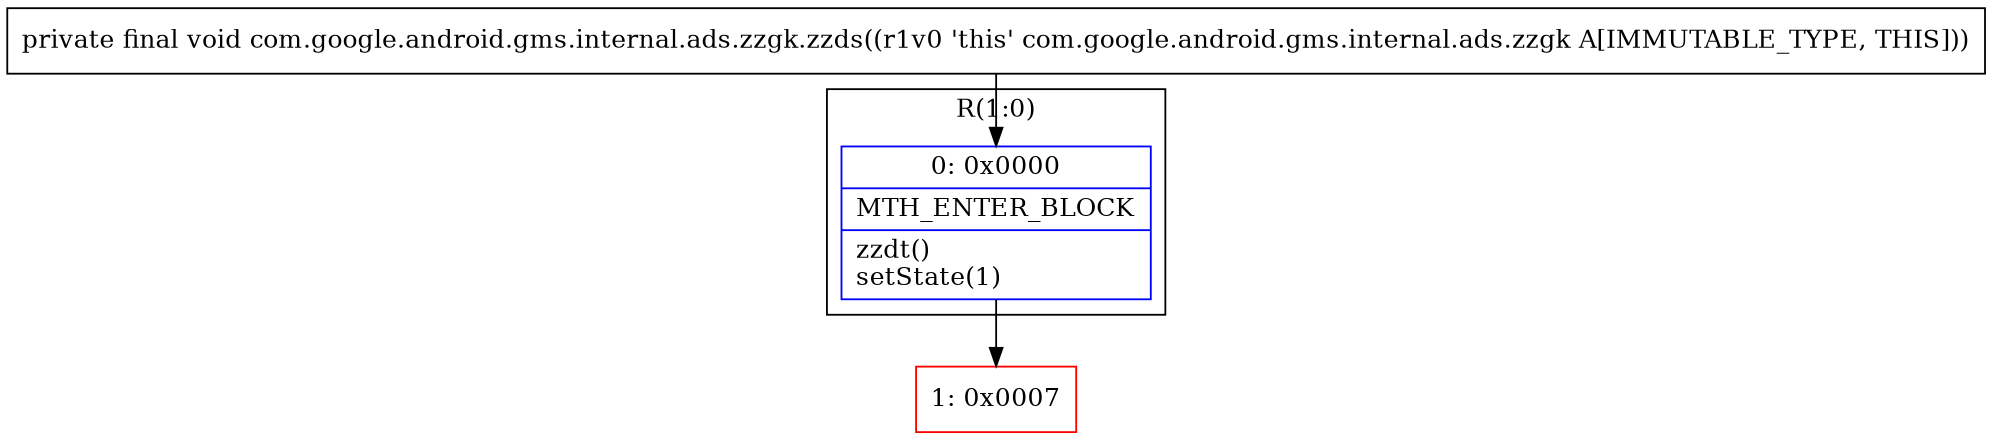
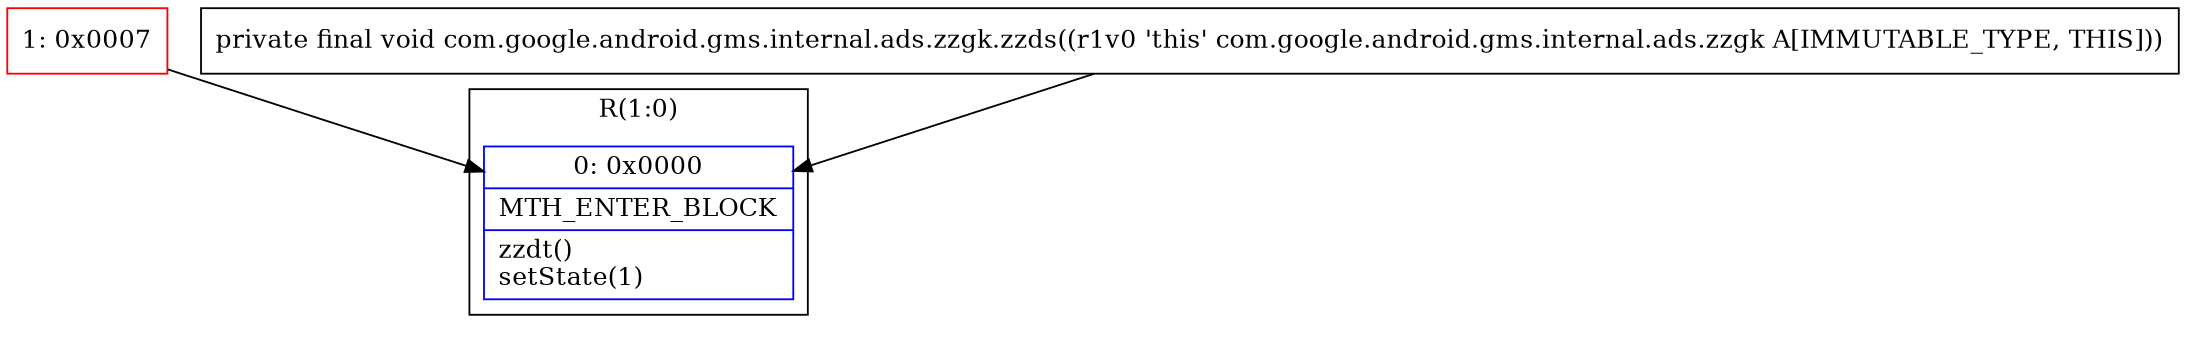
edge "0: 0x0000" -> "1: 0x0007": reversed
